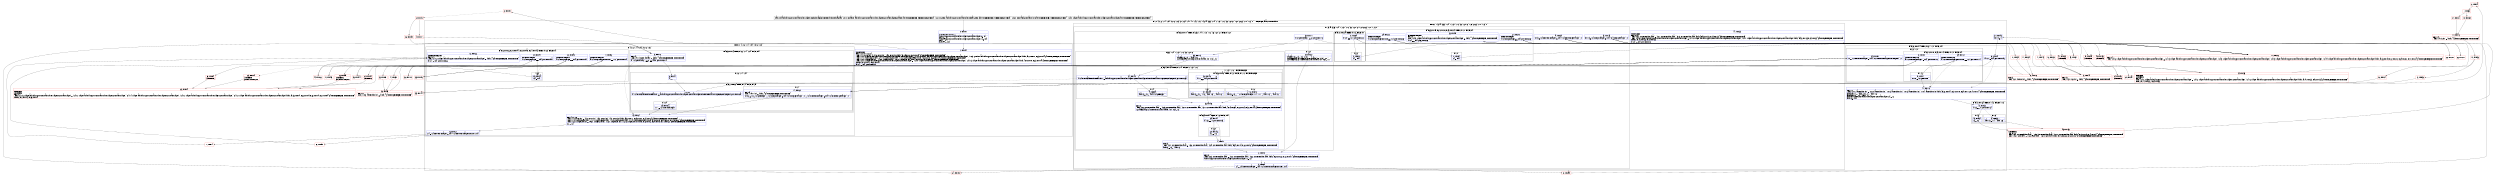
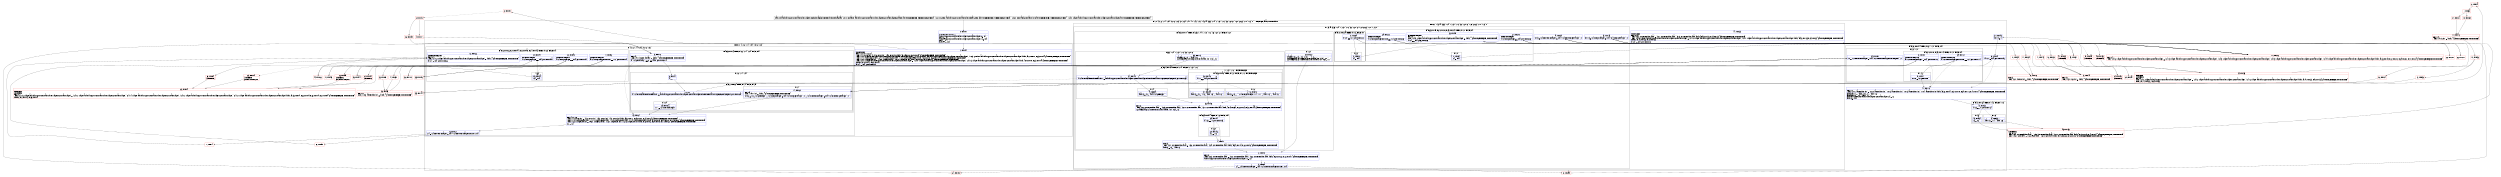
node "52: 0x0171": removed
